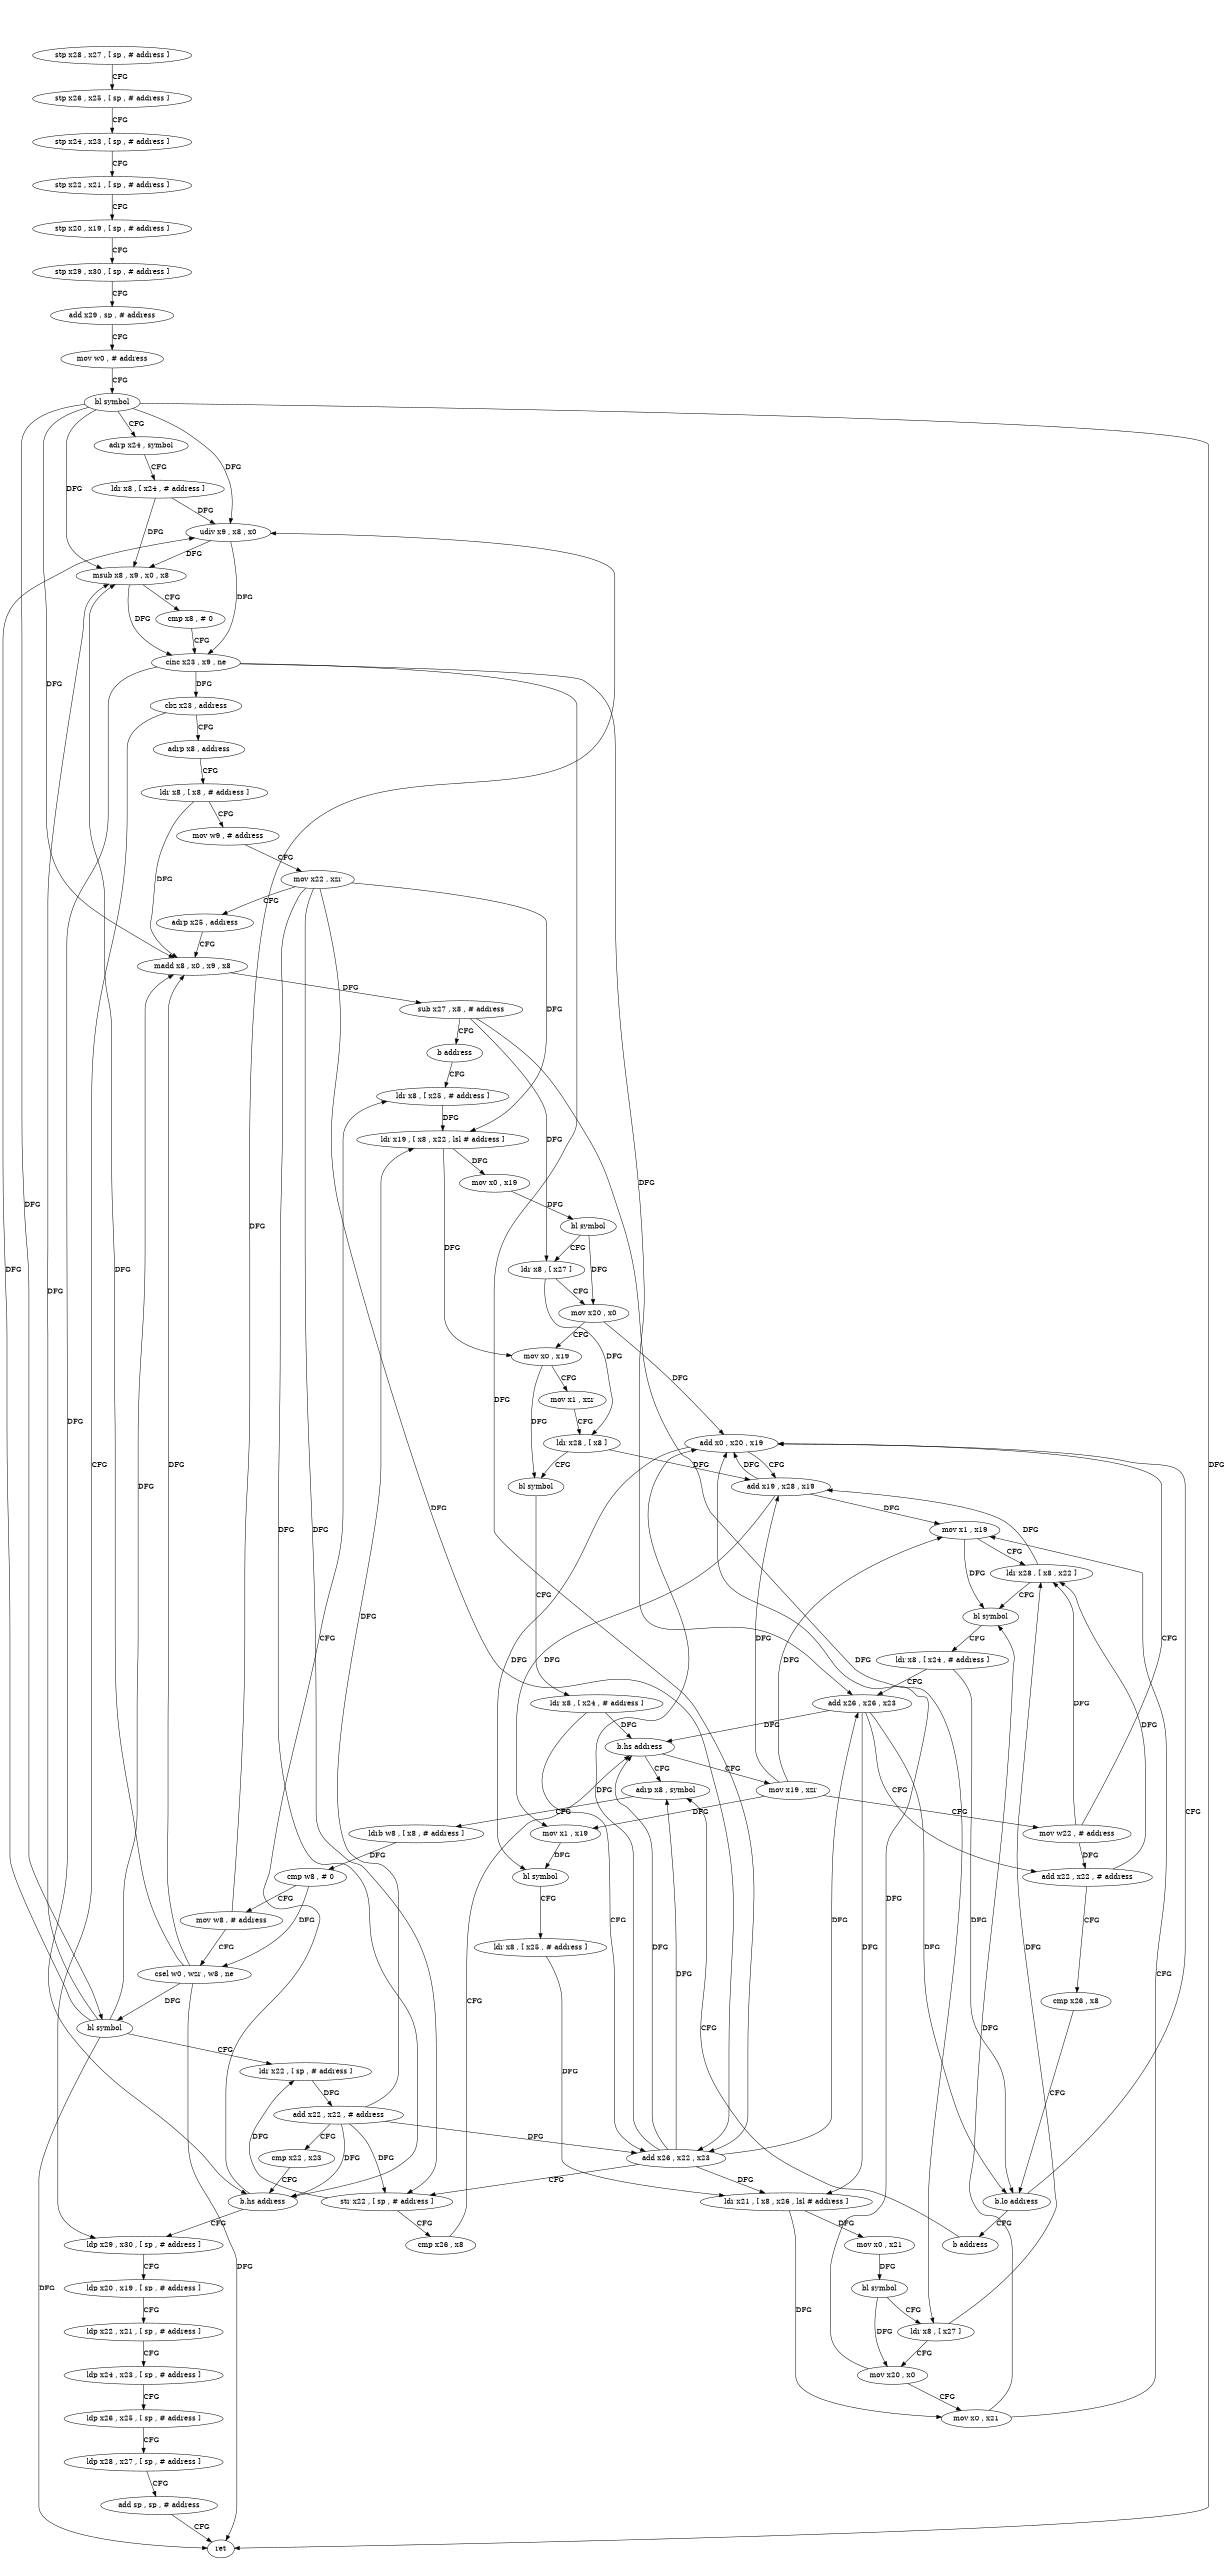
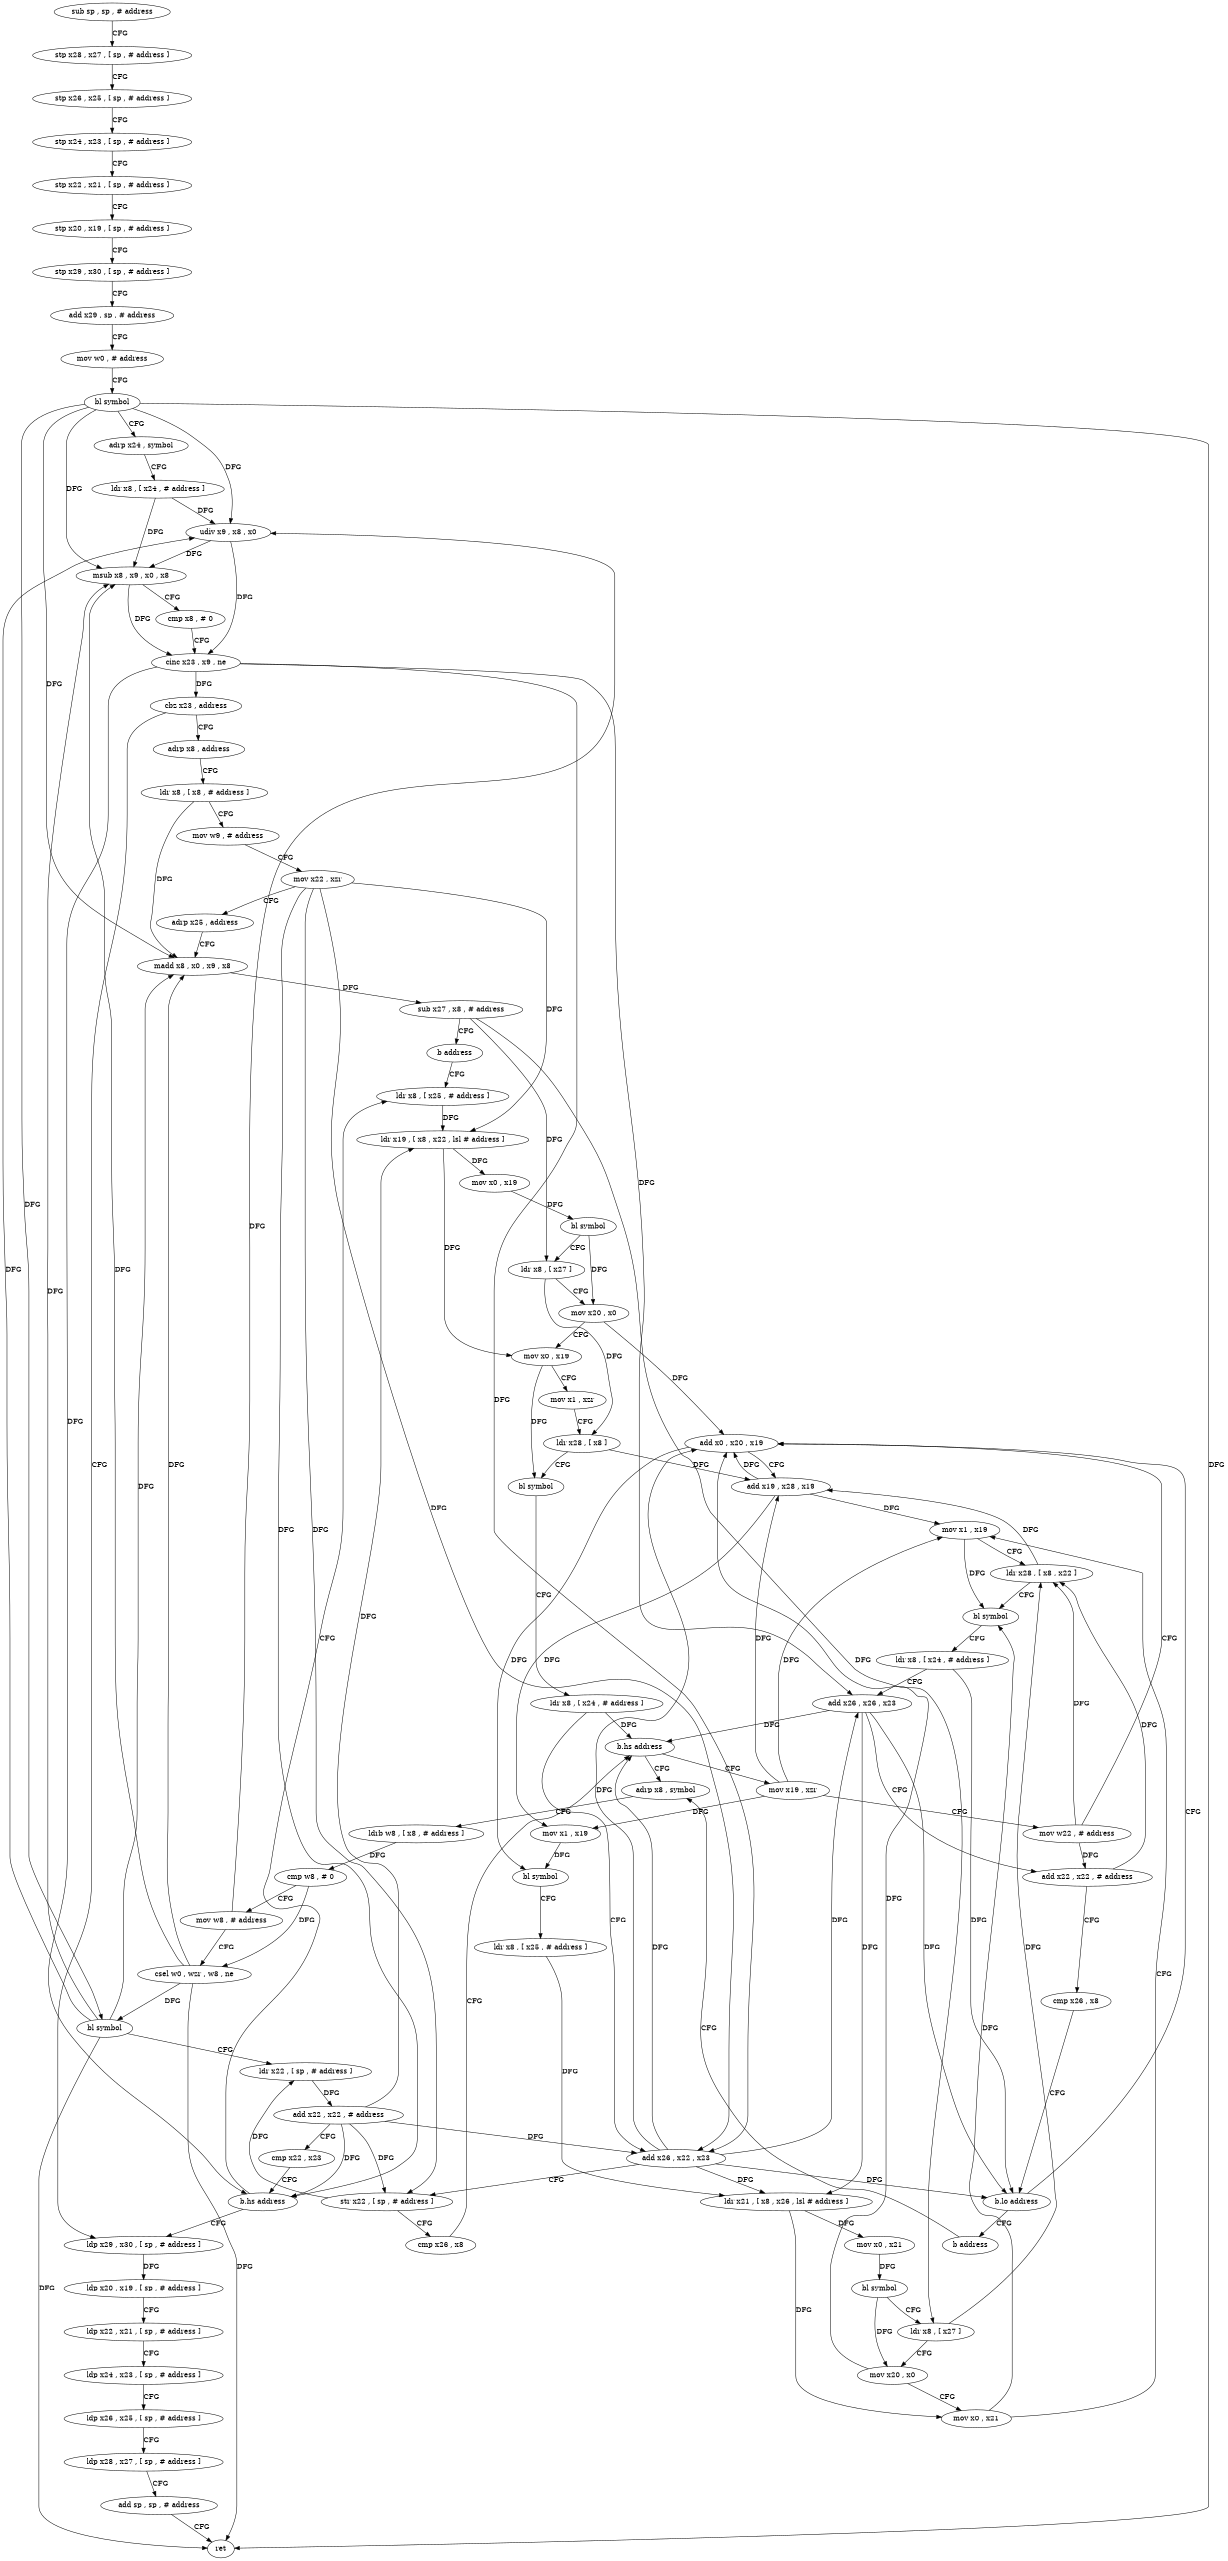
node "sub sp , sp , # address": added
edge "add x26 , x22 , x23" -> "adrp x8 , symbol": now "add x26 , x22 , x23" -> "b.lo address"
edge "ldp x29 , x30 , [ sp , # address ]" -> "ldp x20 , x19 , [ sp , # address ]": label "CFG" -> "DFG"
